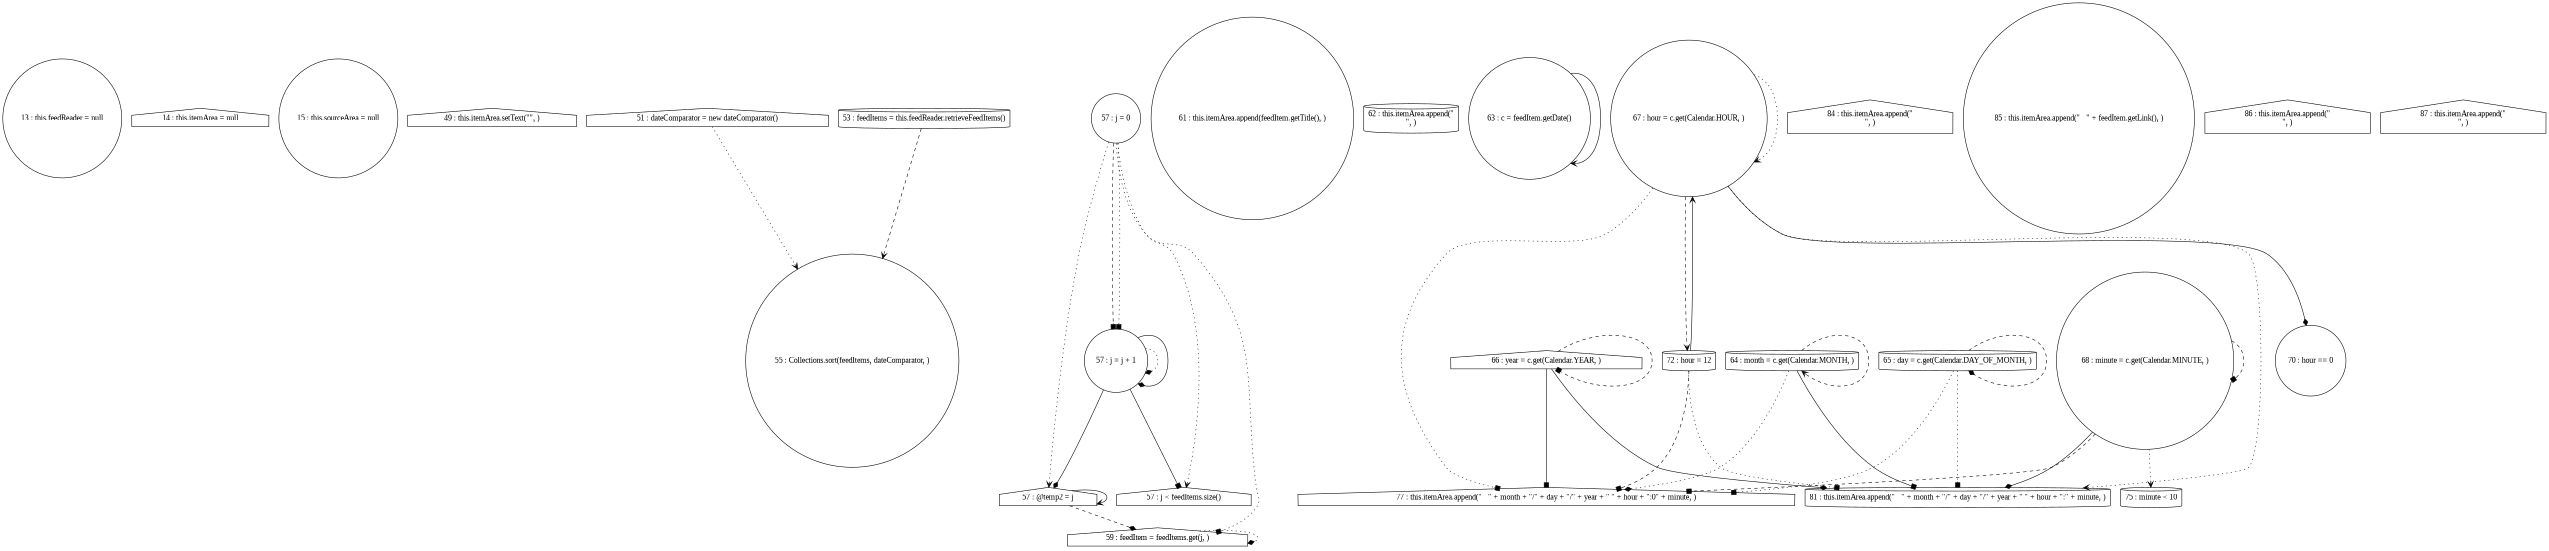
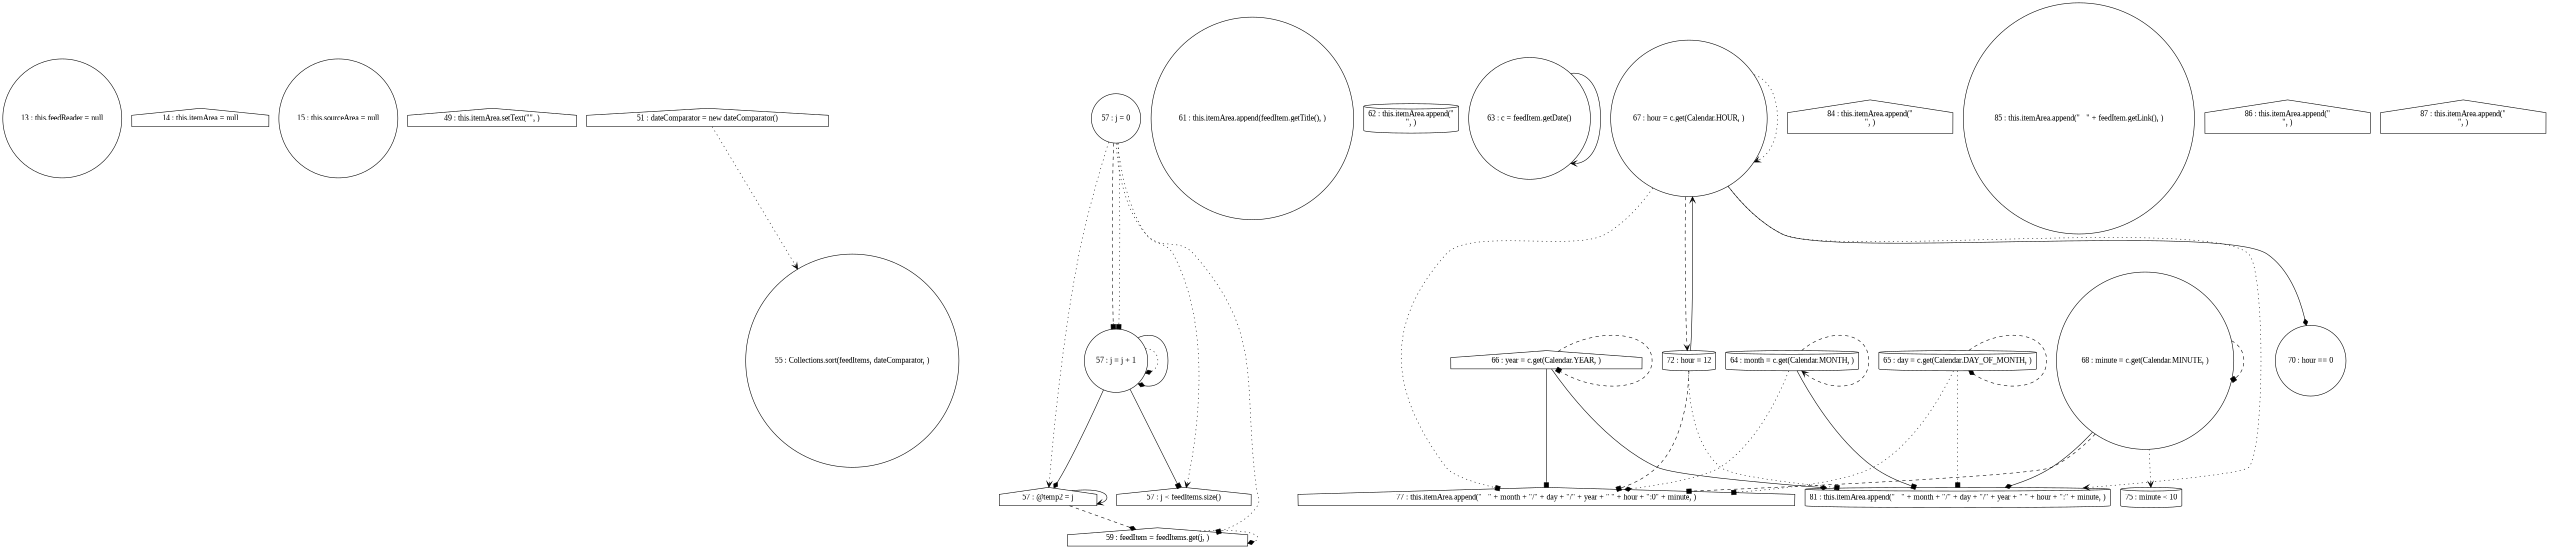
node "53 : feedItems = this.feedReader.retrieveFeedItems()": removed
